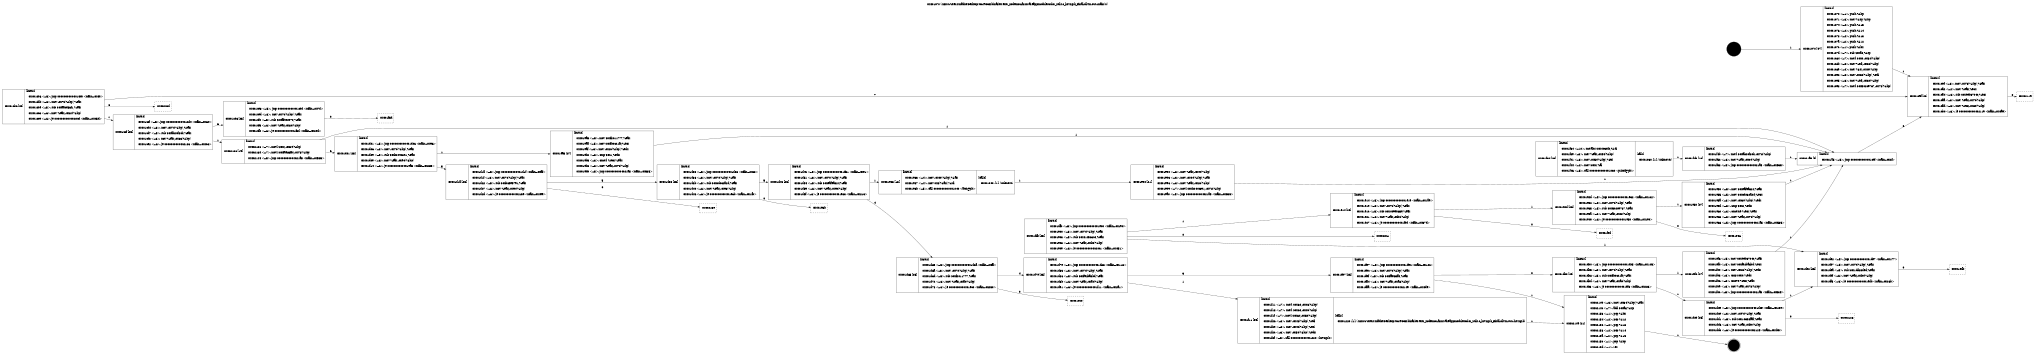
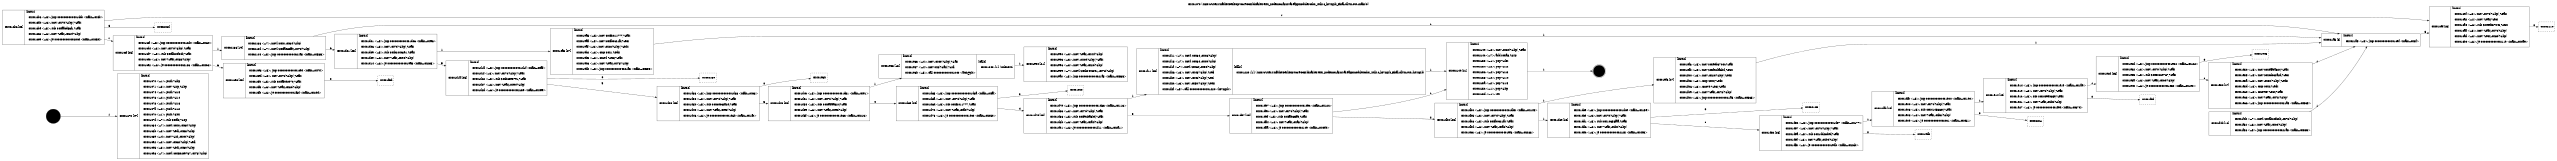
edge "0x401c70 [47]" -> "0x401c9f [23]": removed, label "1"
node "0x401f34 [23]": removed
edge "0x401e90 [21]" -> "0x4021a5 [5]": removed, label "1"
edge "0x401dfb [25]" -> "0x401de2 [25]": reversed
